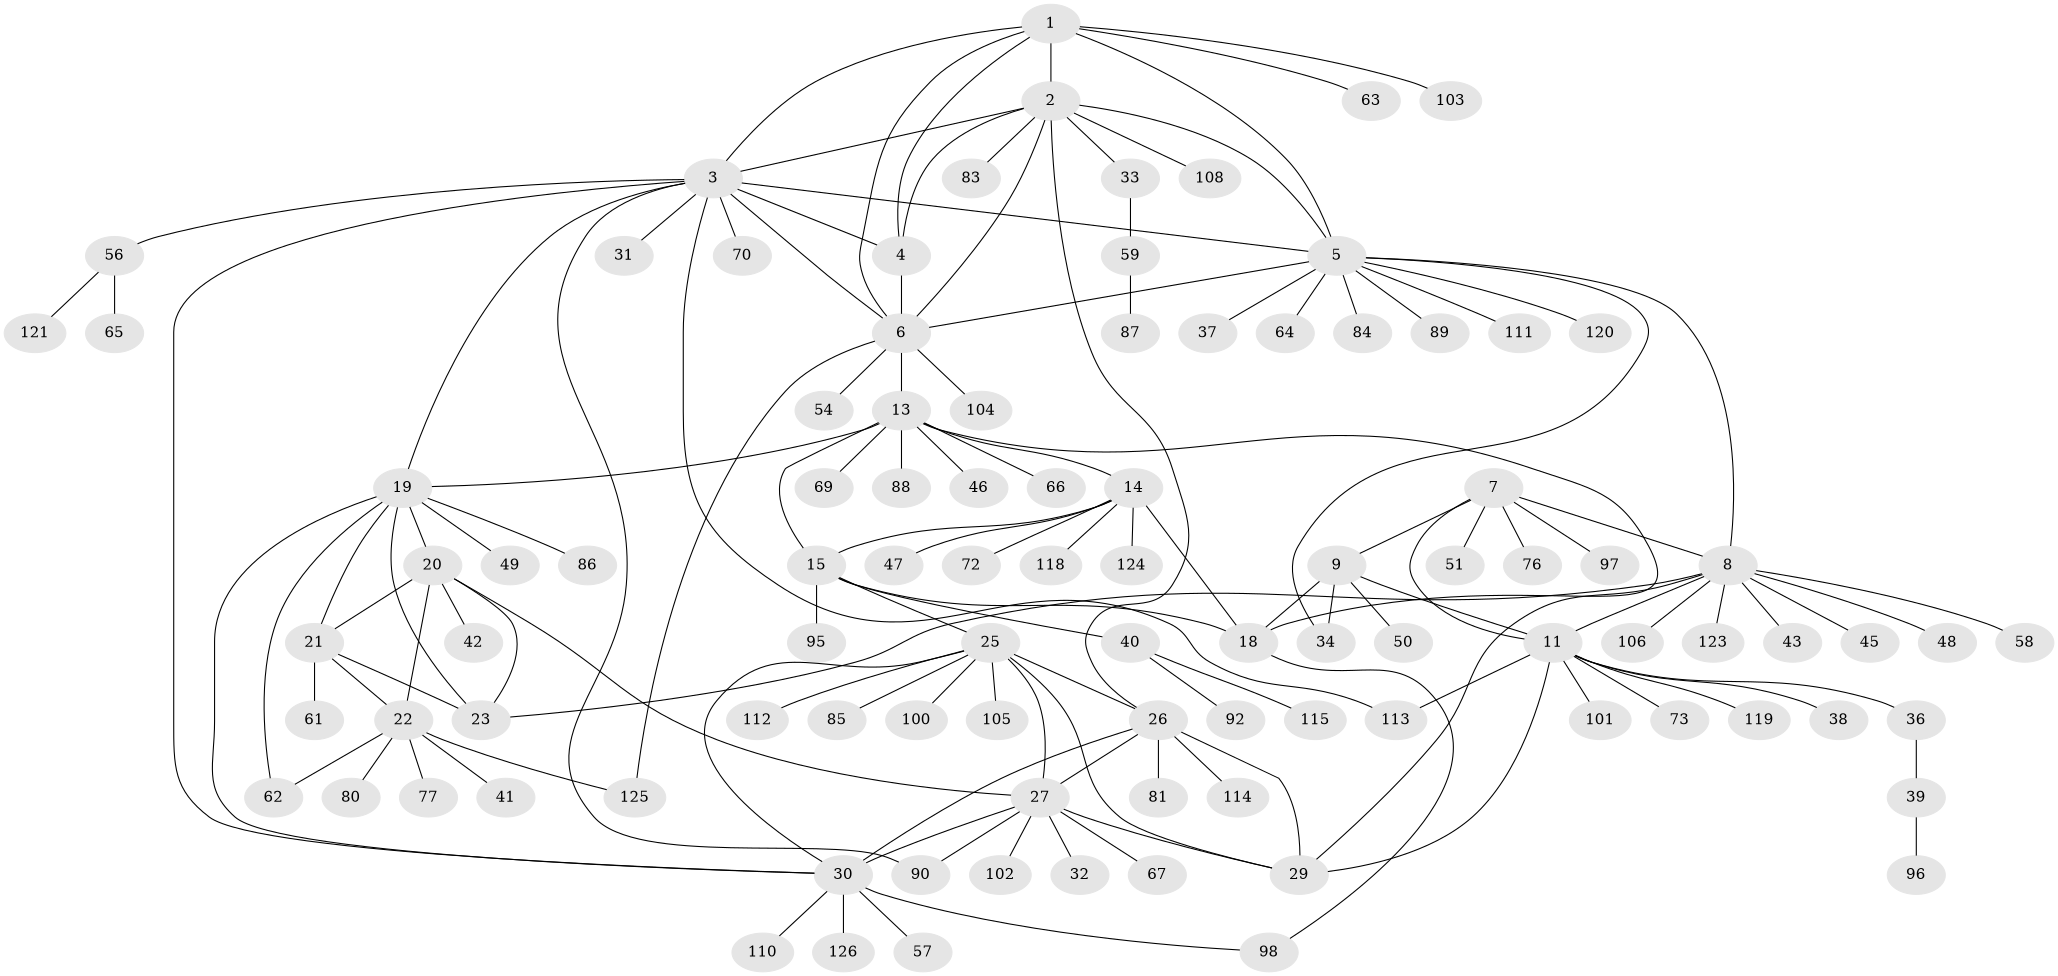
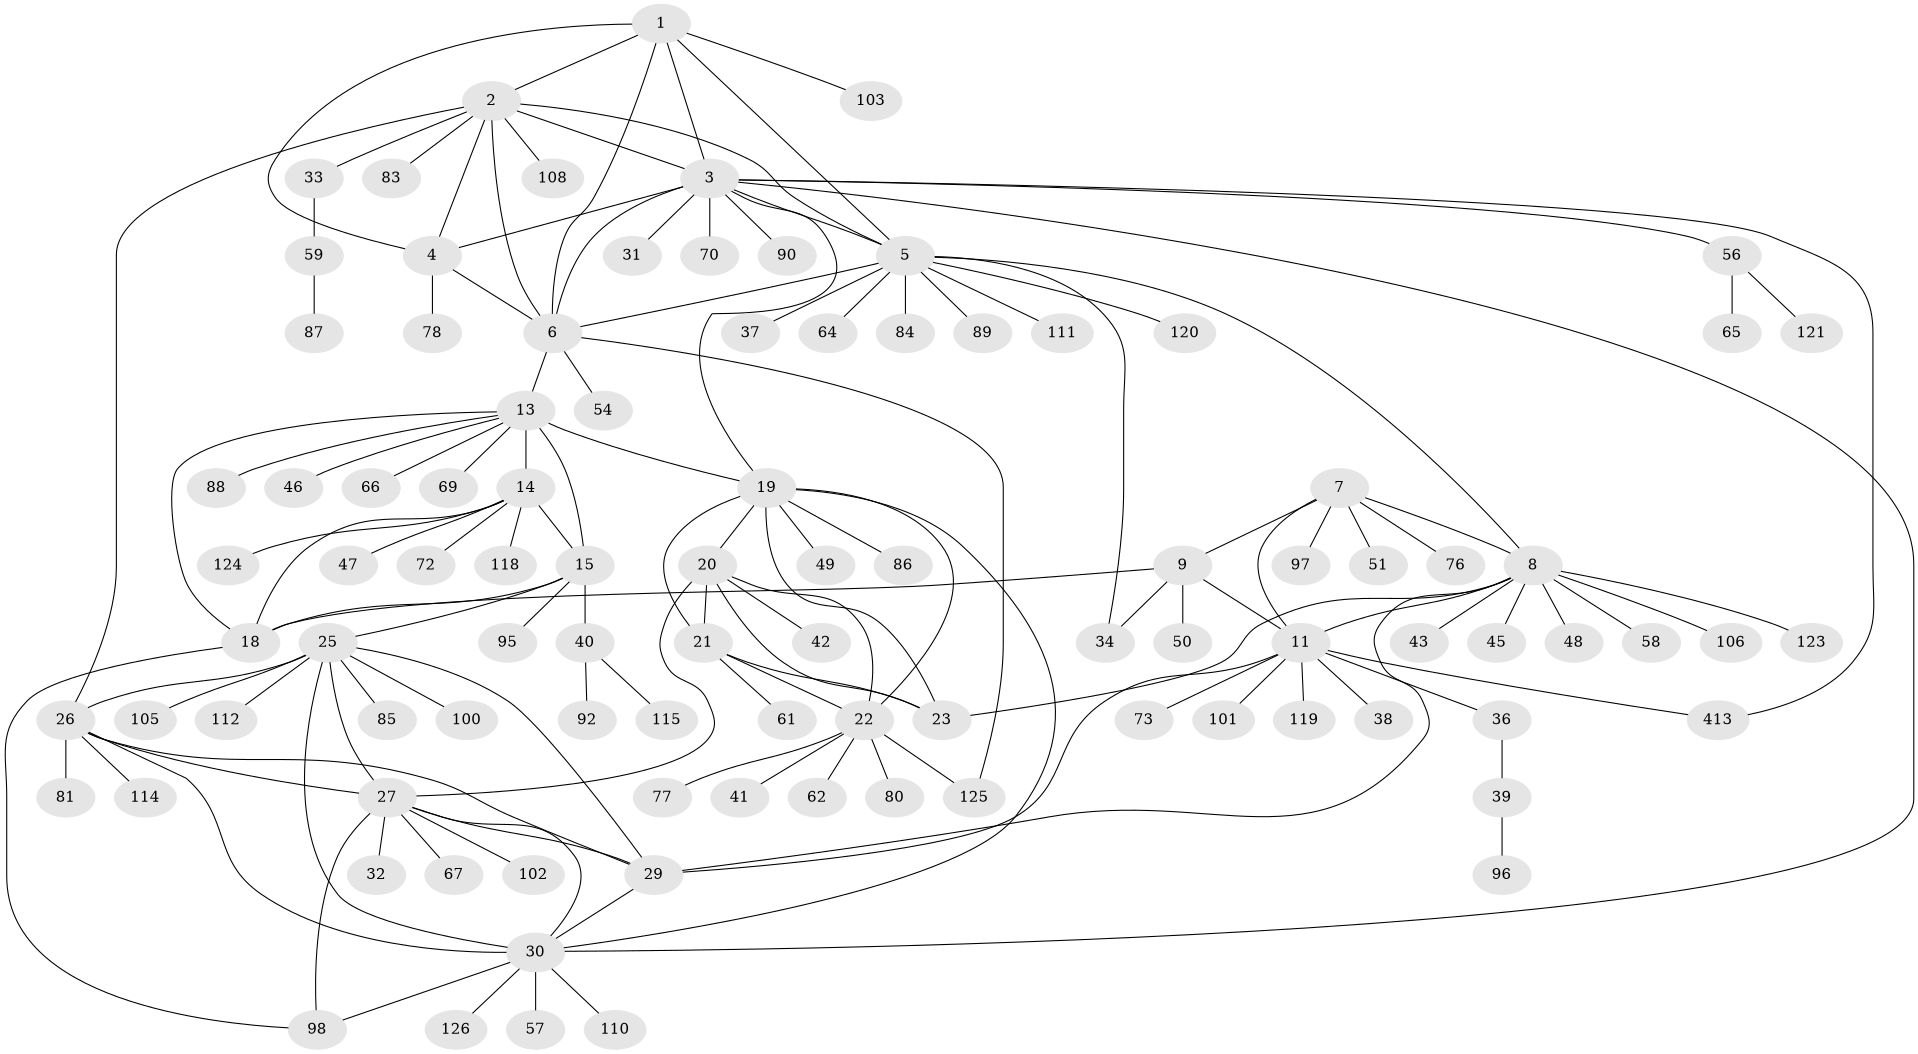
node "63": removed
node "78": added
node "104": removed
edge "19" -- "62": now "19" -- "22"
node "113": label "113" -> "413"
edge "27" -- "90": now "27" -- "98"
edge "29" -- "30": added
